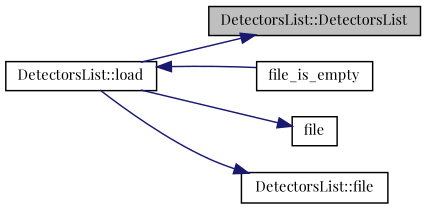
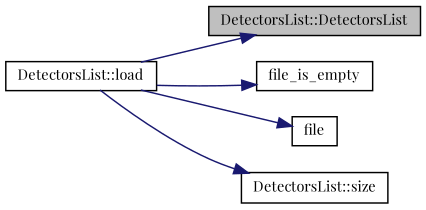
edge "file_is_empty" -> "DetectorsList::load": reversed
node "DetectorsList::file": label "DetectorsList::file" -> "DetectorsList::size"
